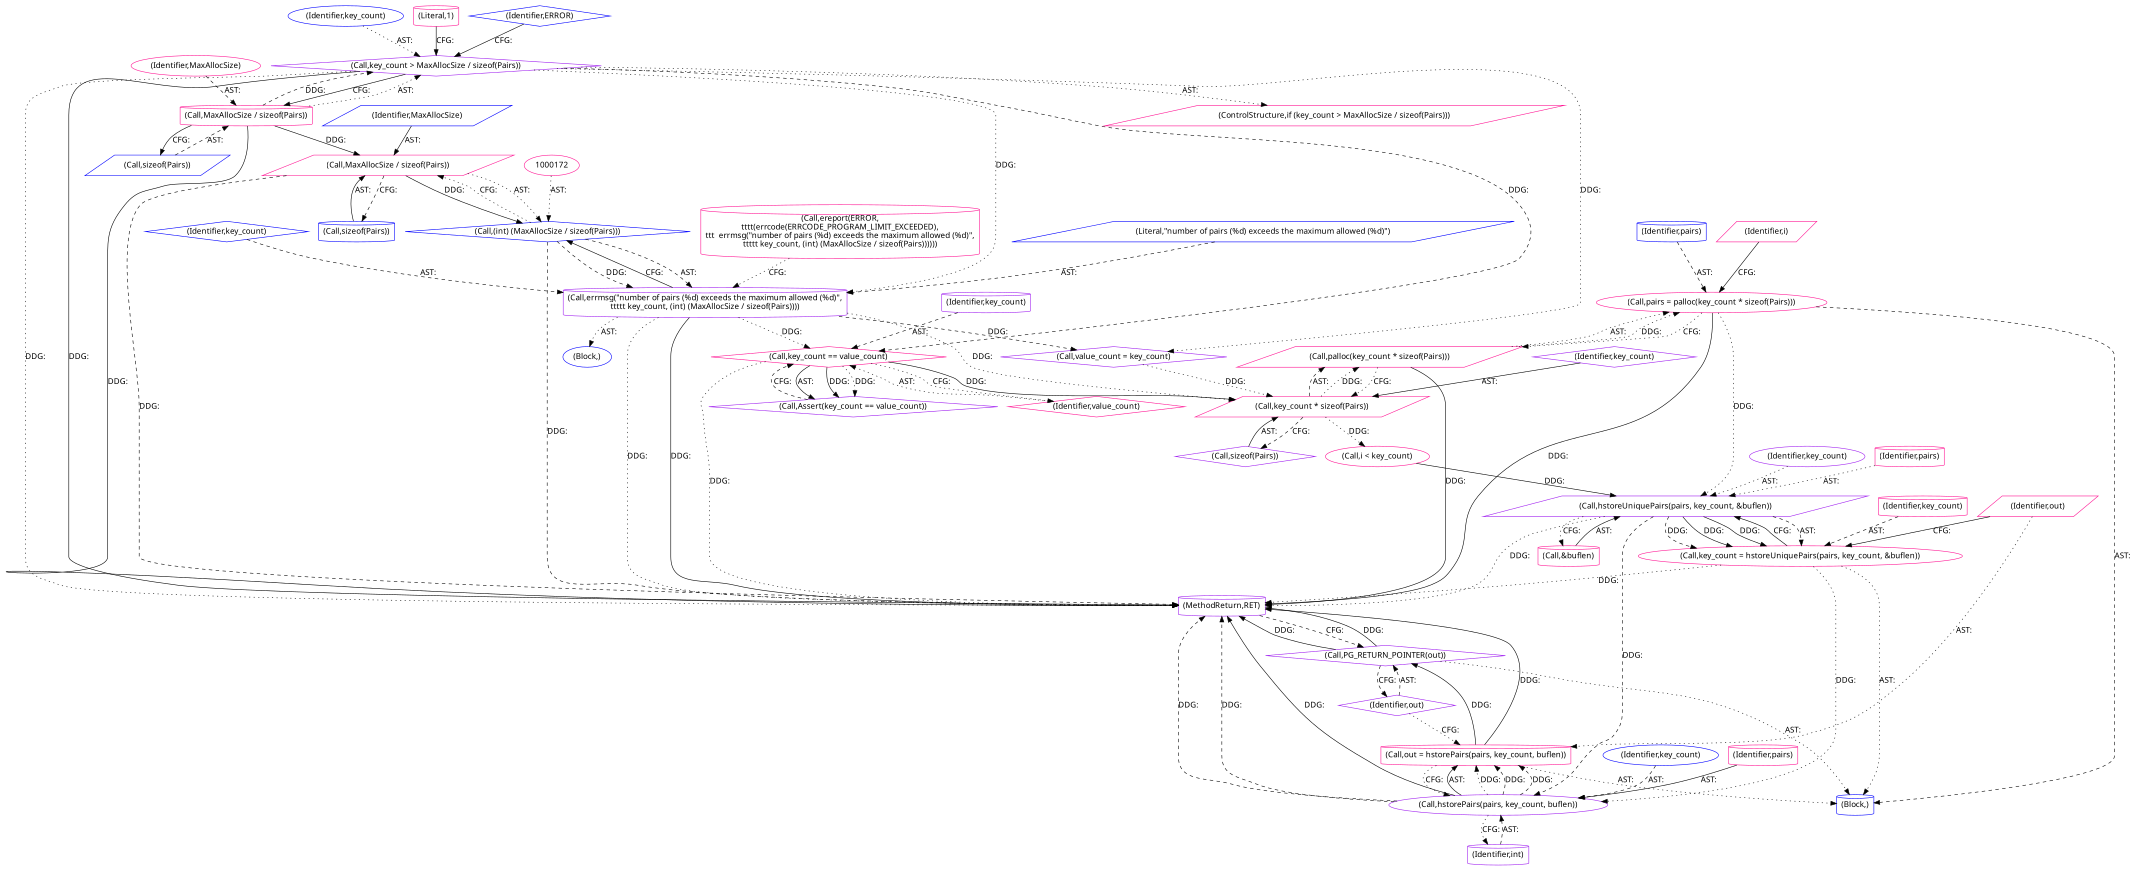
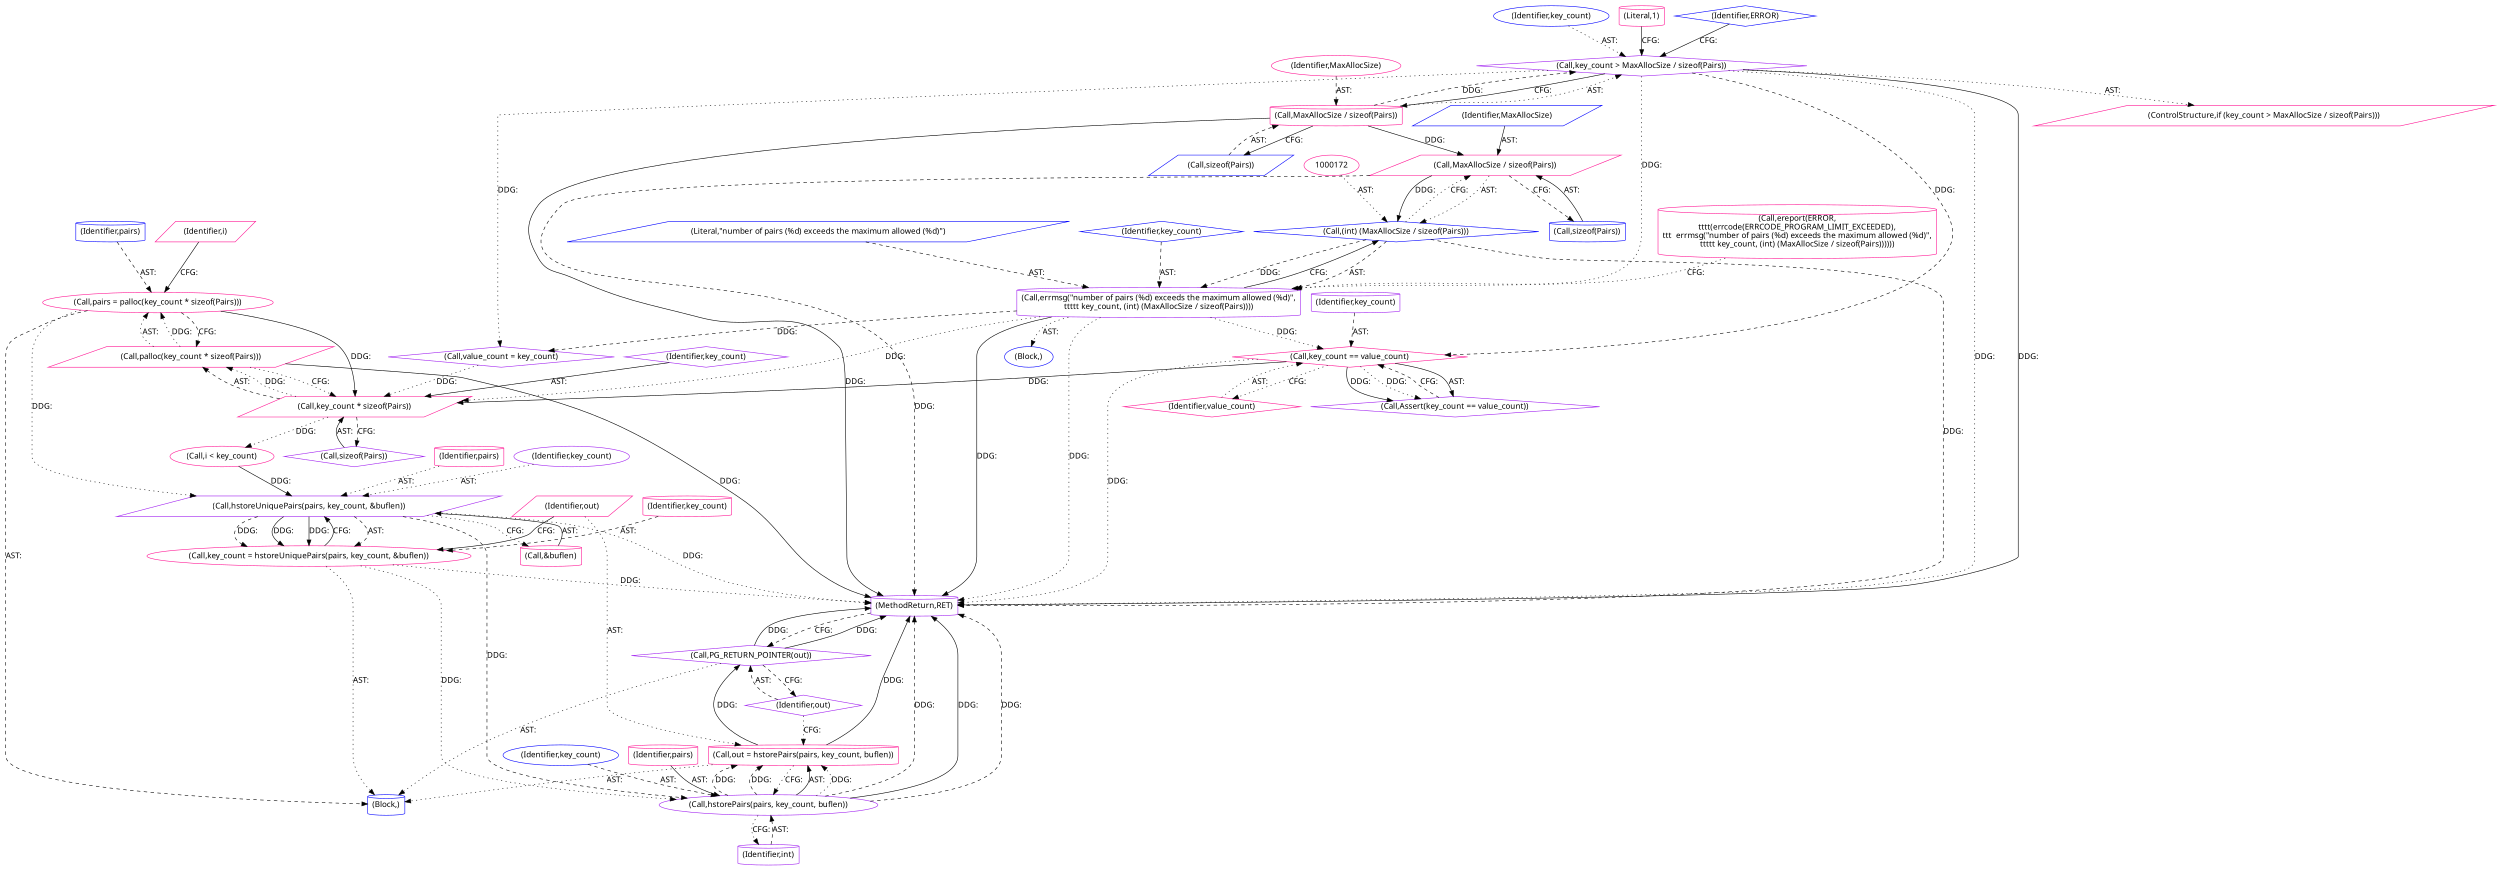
edge "(Call,pairs = palloc(key_count * sizeof(Pairs)))" -> "(Call,palloc(key_count * sizeof(Pairs)))": style dotted -> dashed
edge "(Call,pairs = palloc(key_count * sizeof(Pairs)))" -> "(MethodReturn,RET)": now "(Call,pairs = palloc(key_count * sizeof(Pairs)))" -> "(Call,key_count * sizeof(Pairs))"
